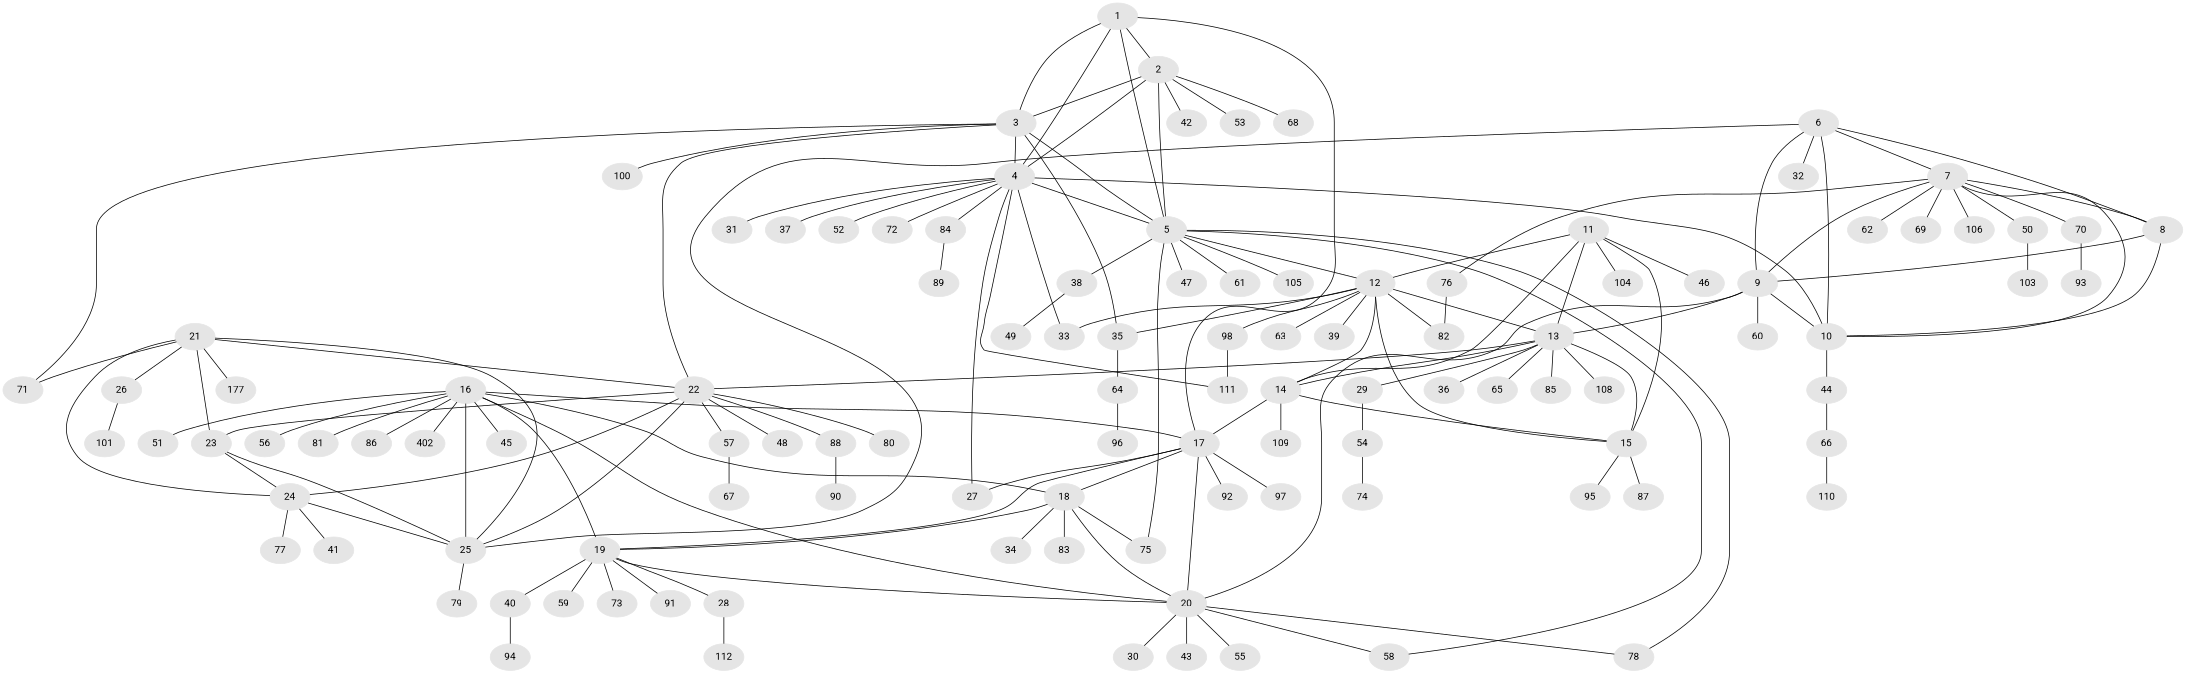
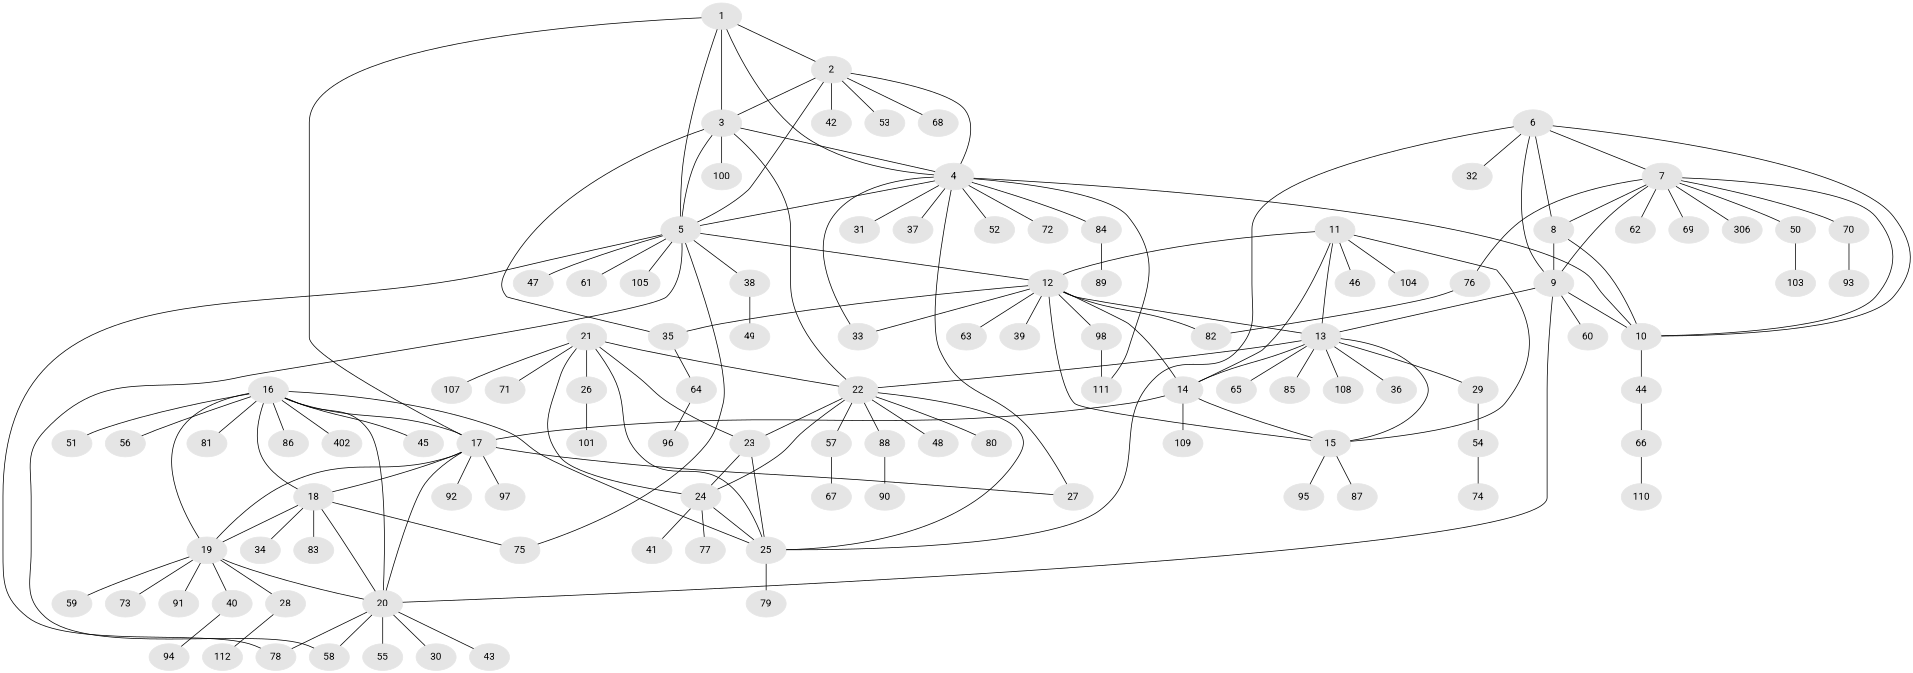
edge "3" -- "71": removed
node "106": label "106" -> "306"
node "177": label "177" -> "107"
